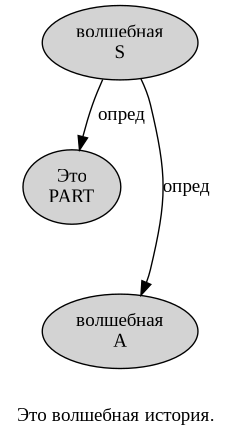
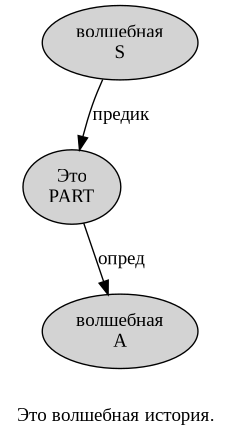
edge "волшебная S" -> "Это PART": label "опред" -> "предик"
edge "волшебная S" -> "волшебная A": now "Это PART" -> "волшебная A"
